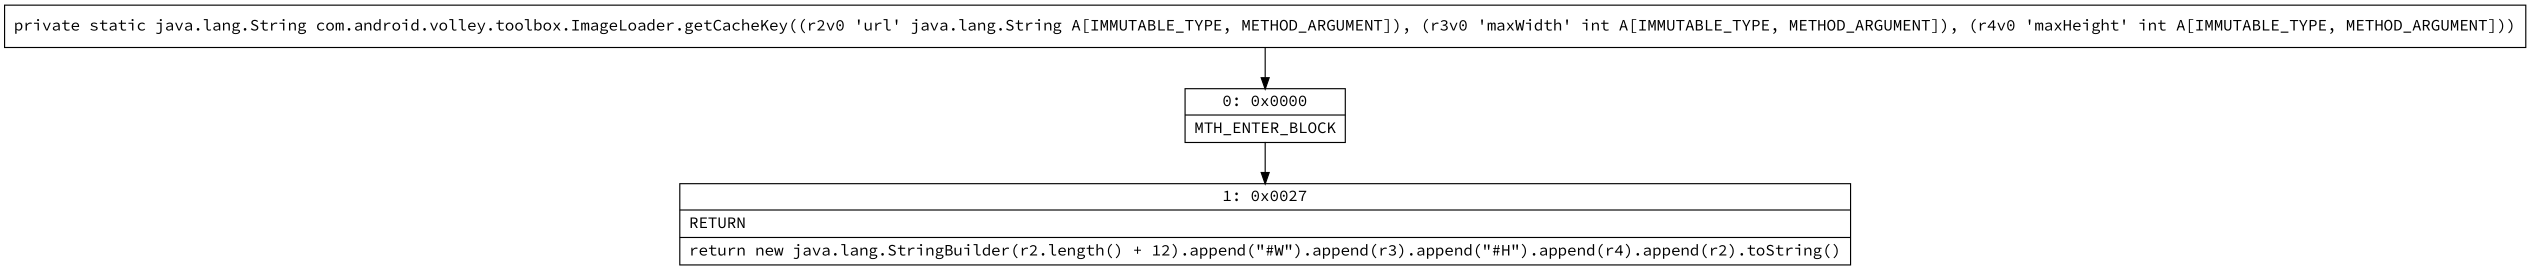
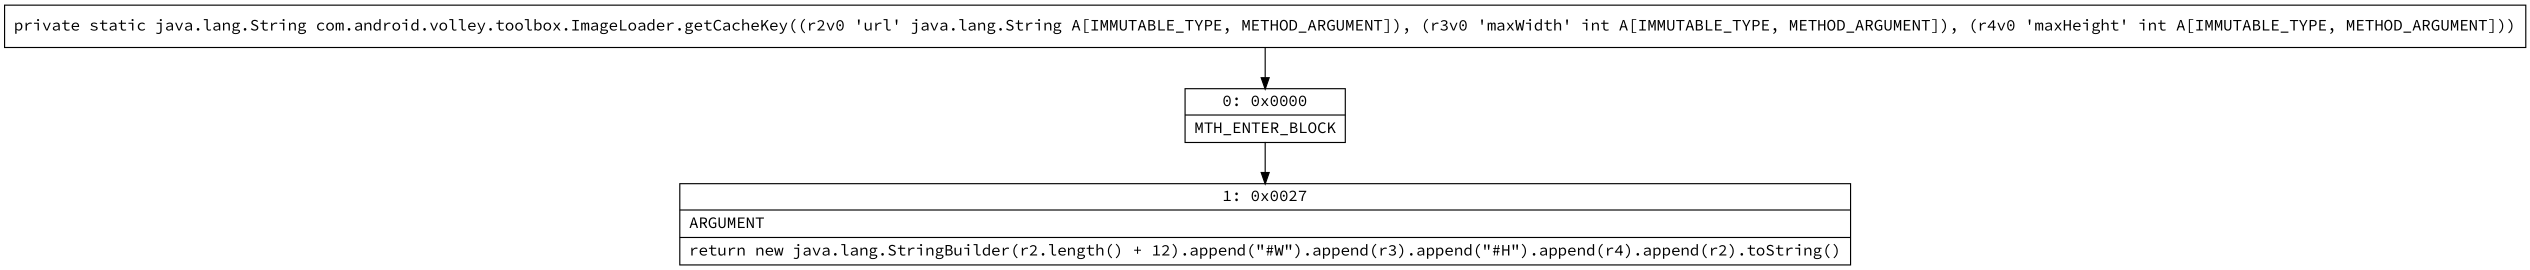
node "1: 0x0027": text "RETURN" -> "ARGUMENT"
